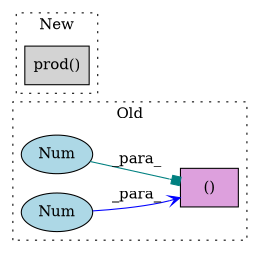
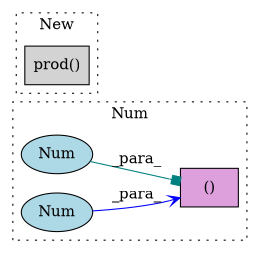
cluster "Old": label "Old" -> "Num"
